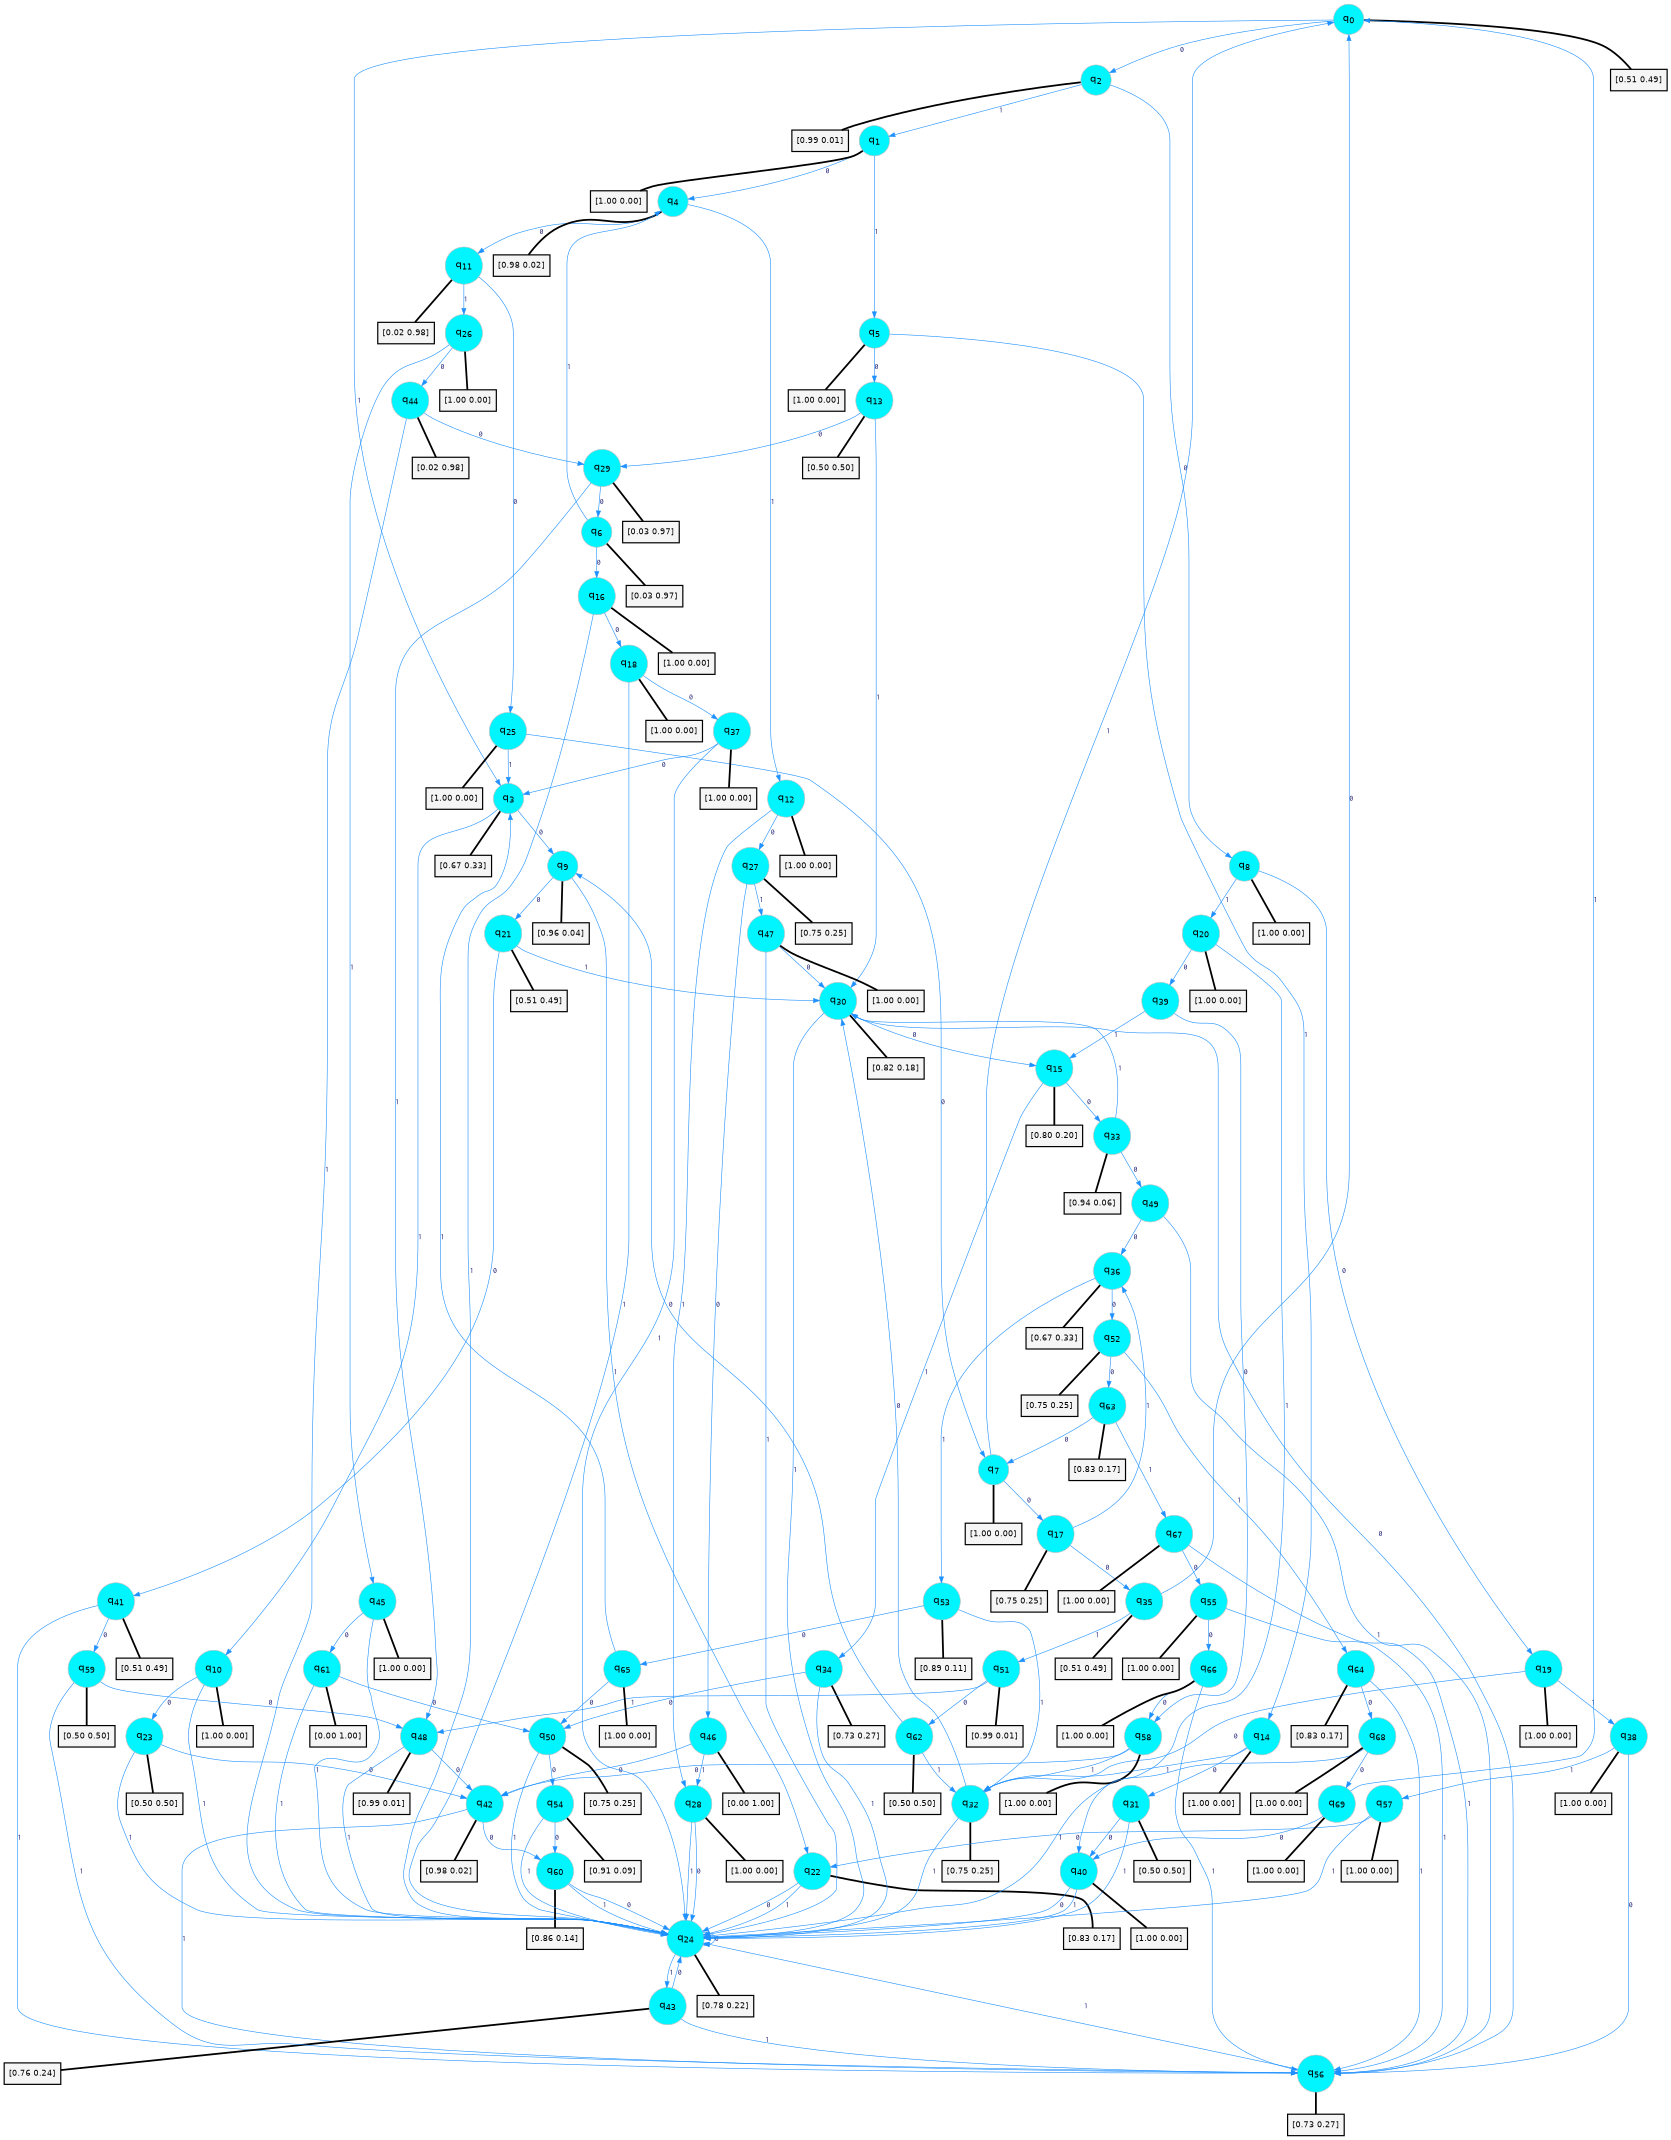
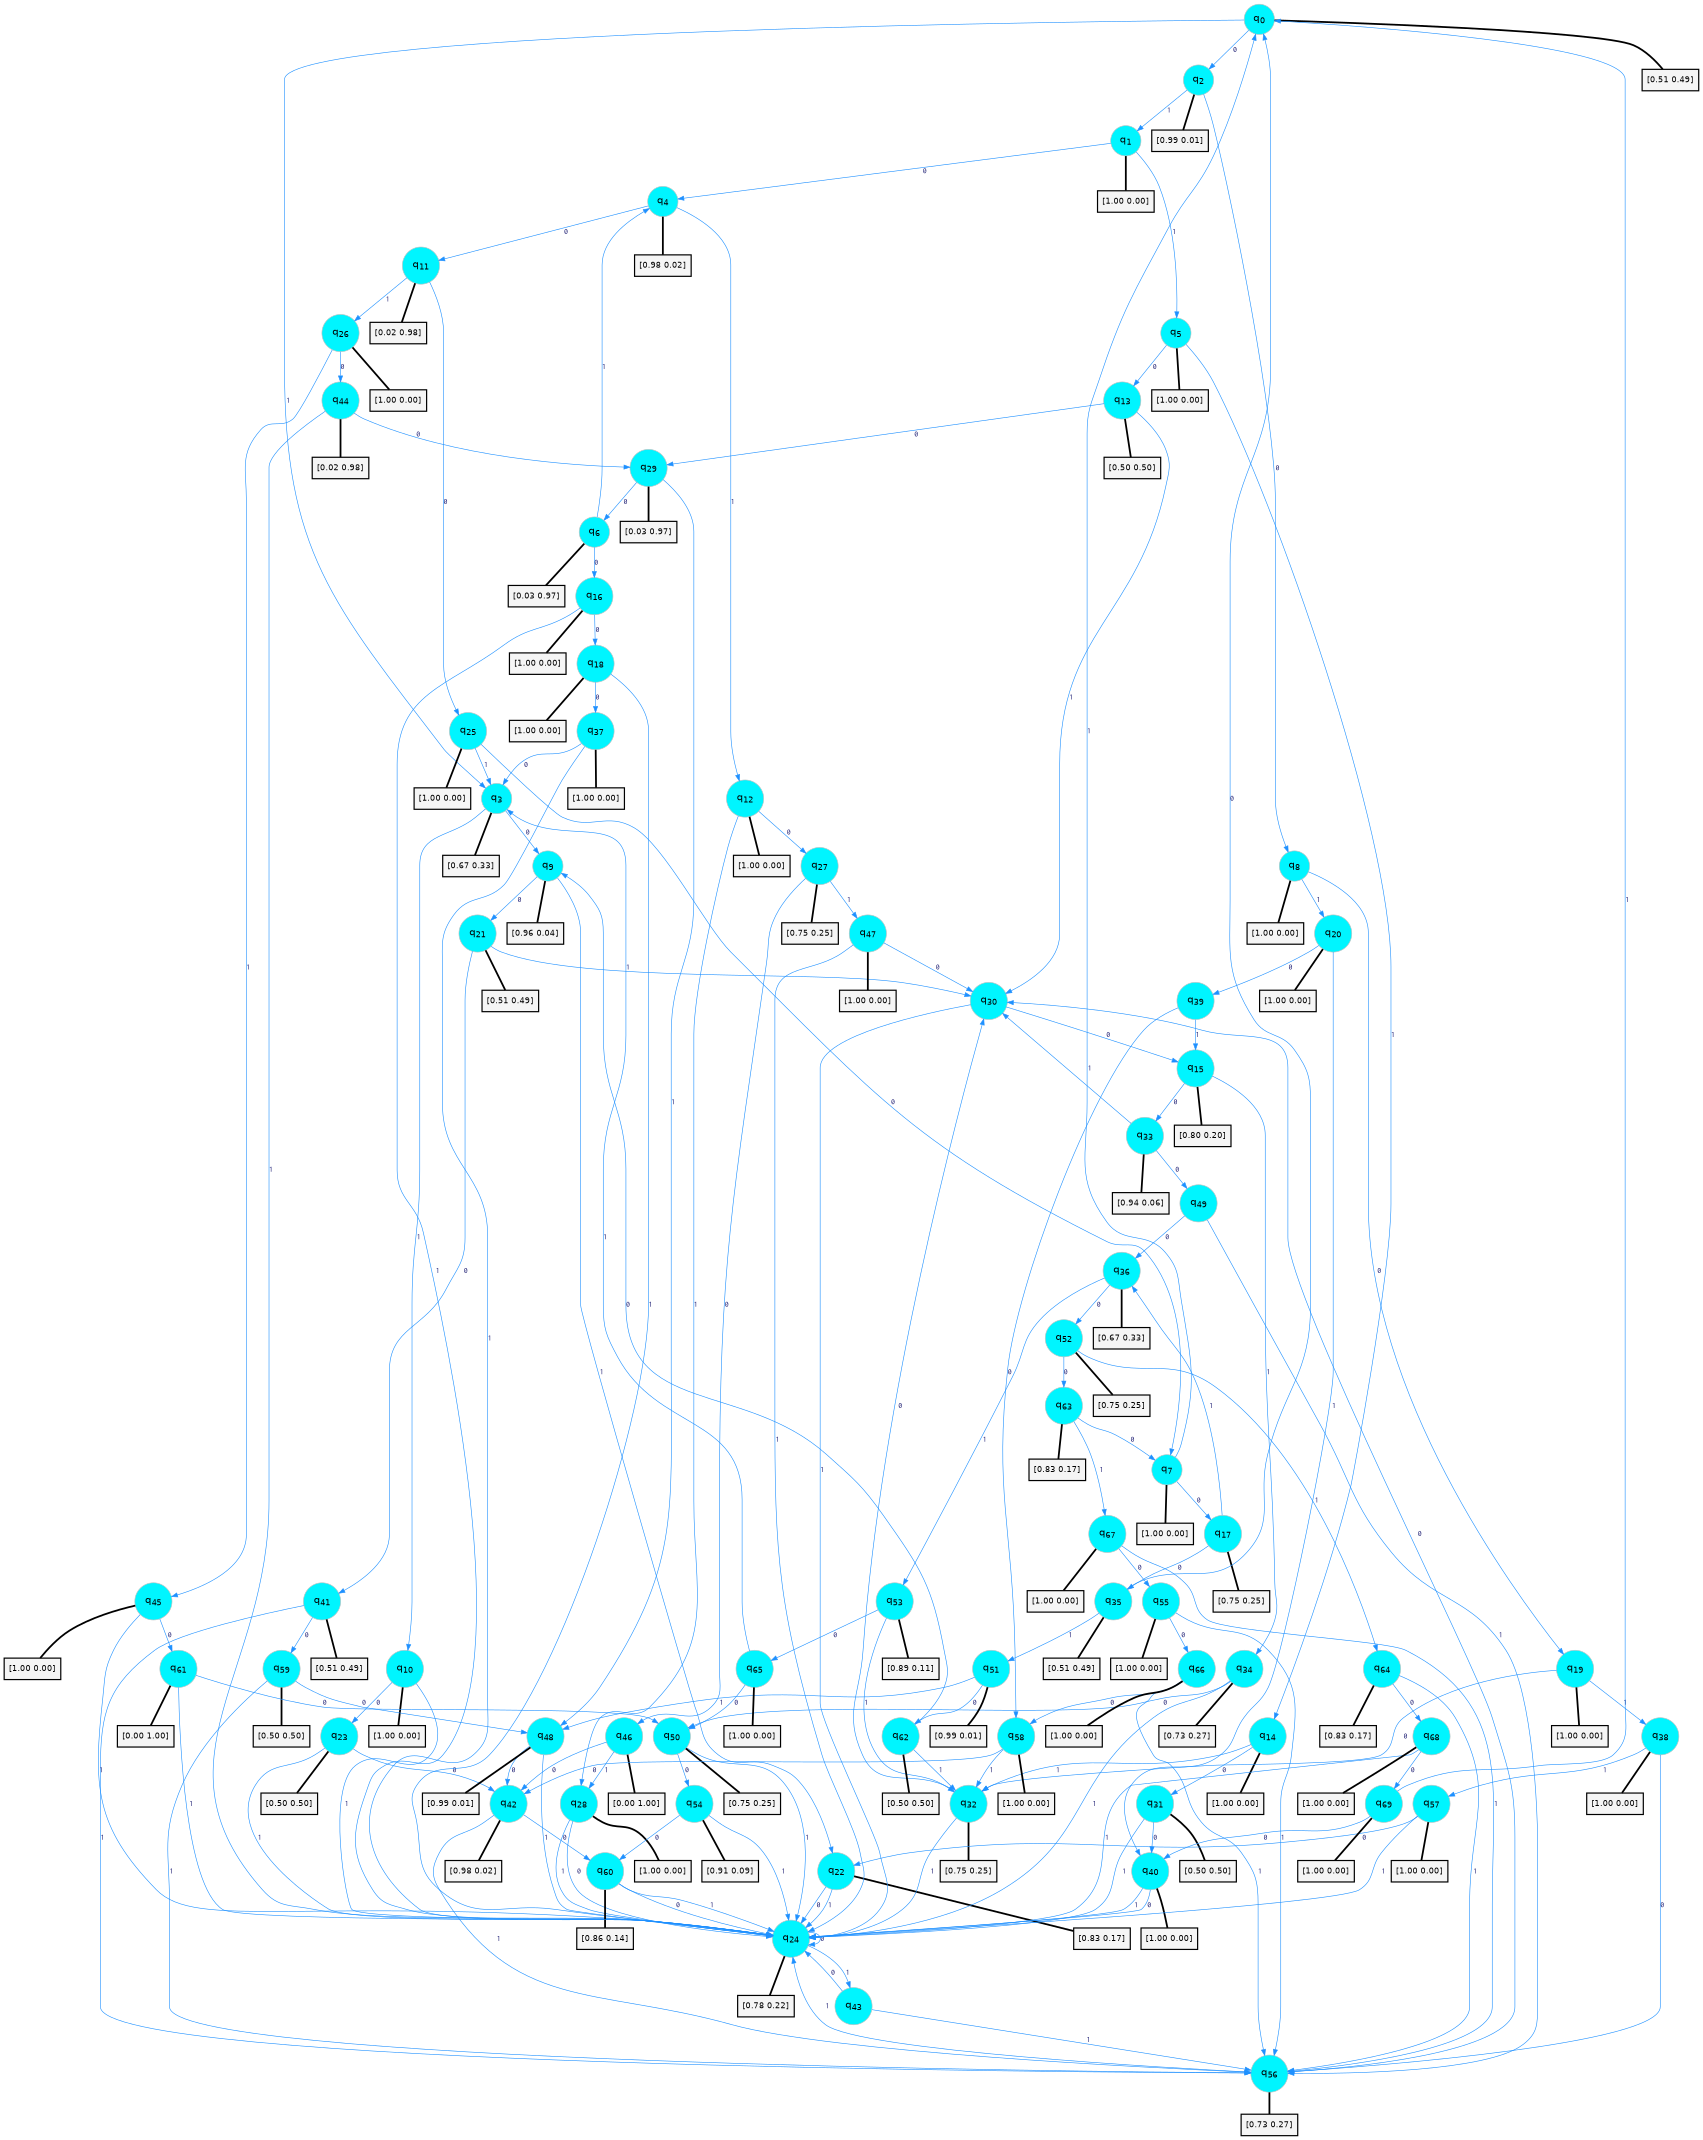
node "[0.82 0.18]": removed
node "[0.76 0.24]": removed
